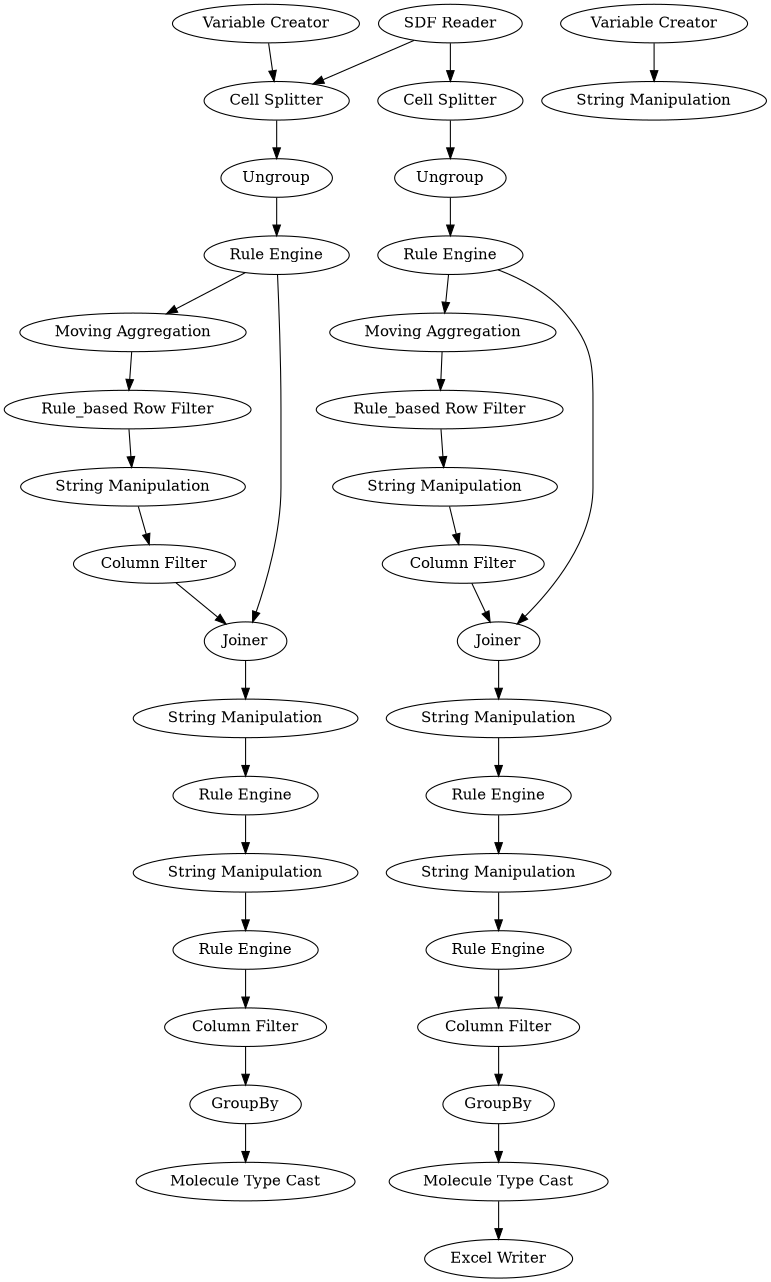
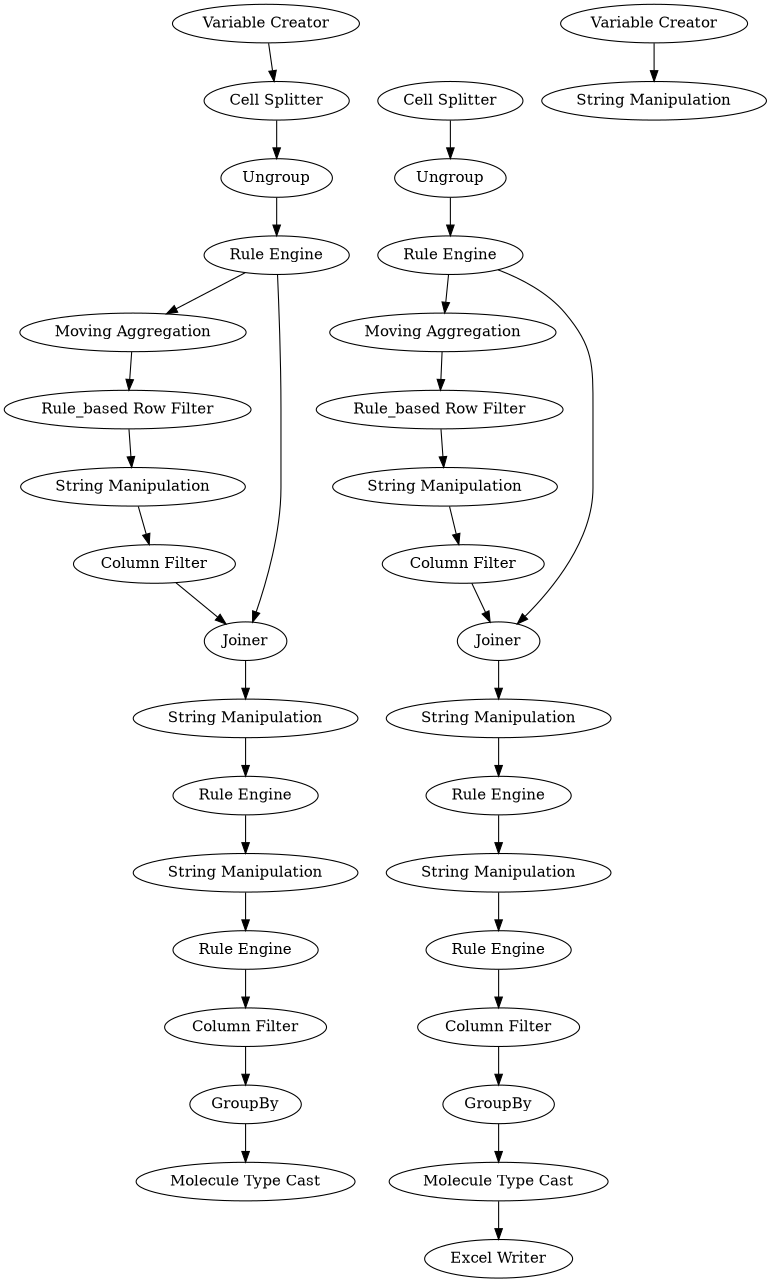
node "SDF Reader": removed
